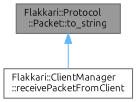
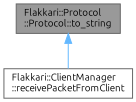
node "Flakkari::Protocol ::Packet::to_string": label "Flakkari::Protocol ::Packet::to_string" -> "Flakkari::Protocol ::Protocol::to_string"
